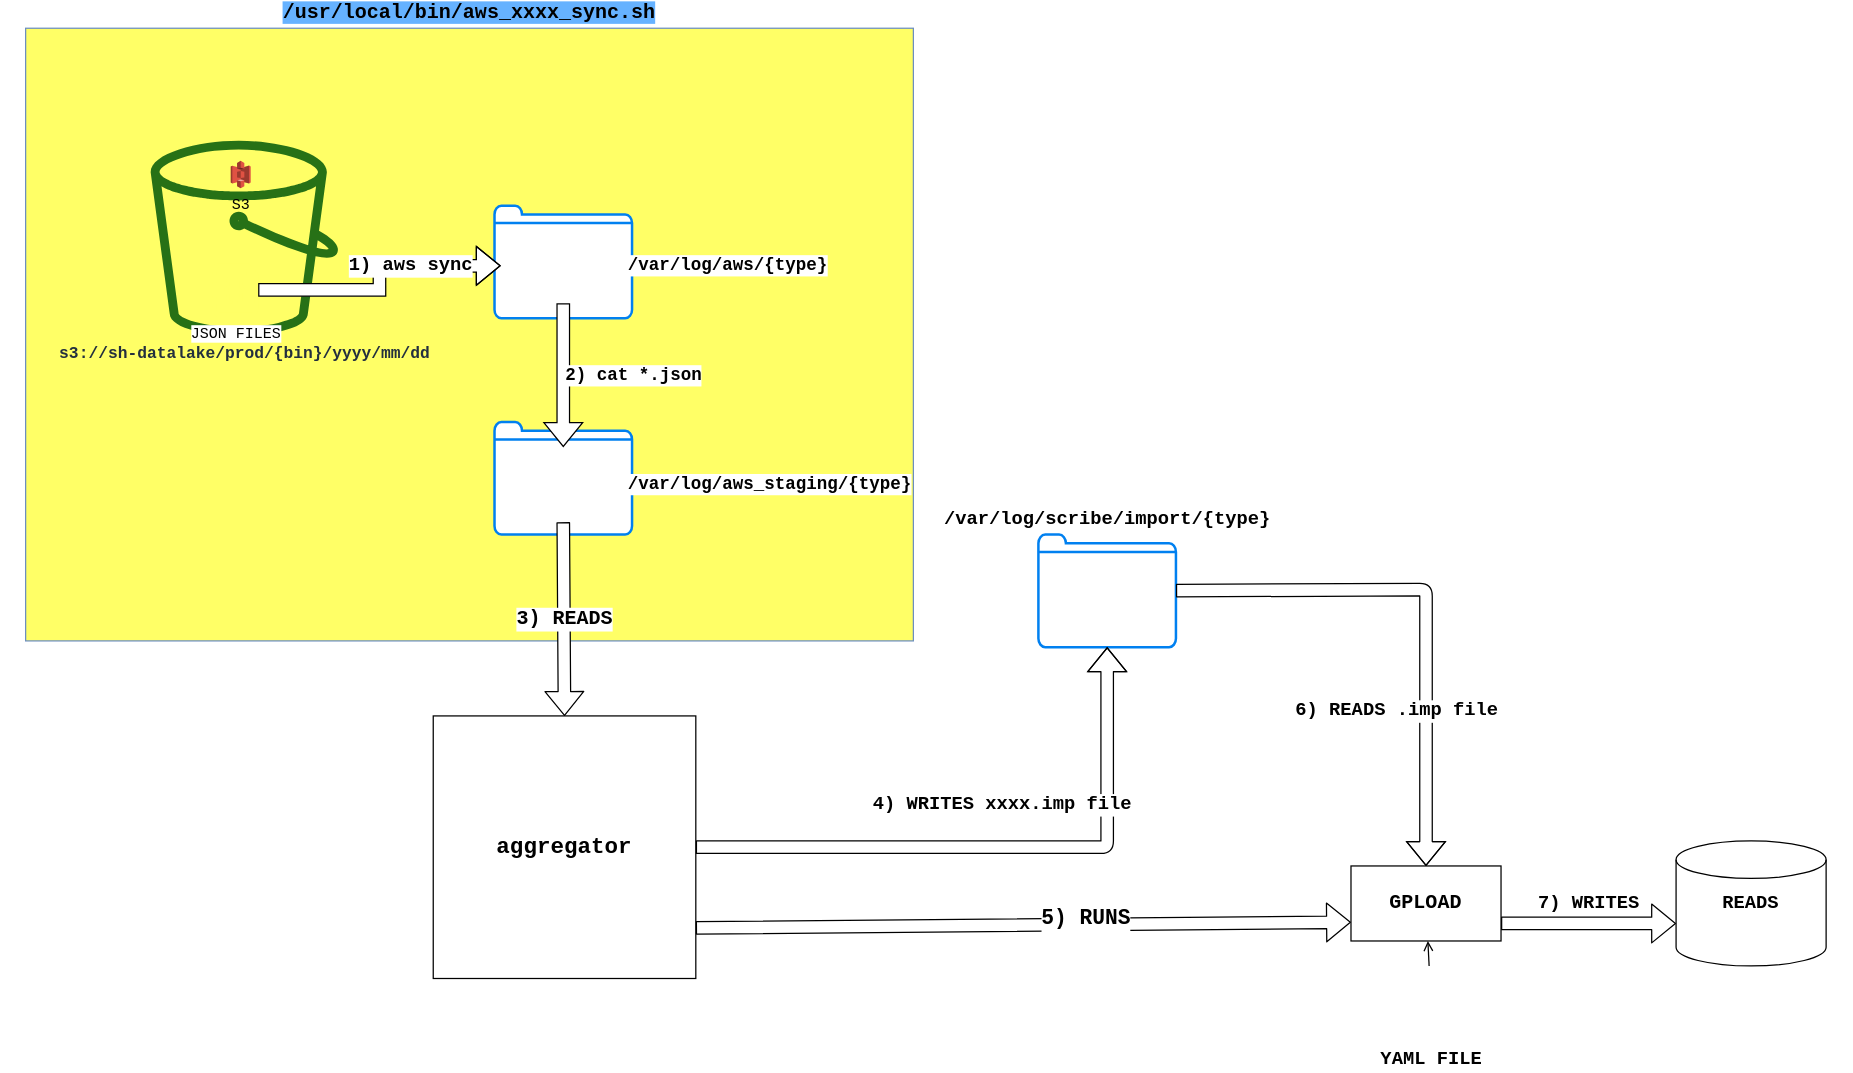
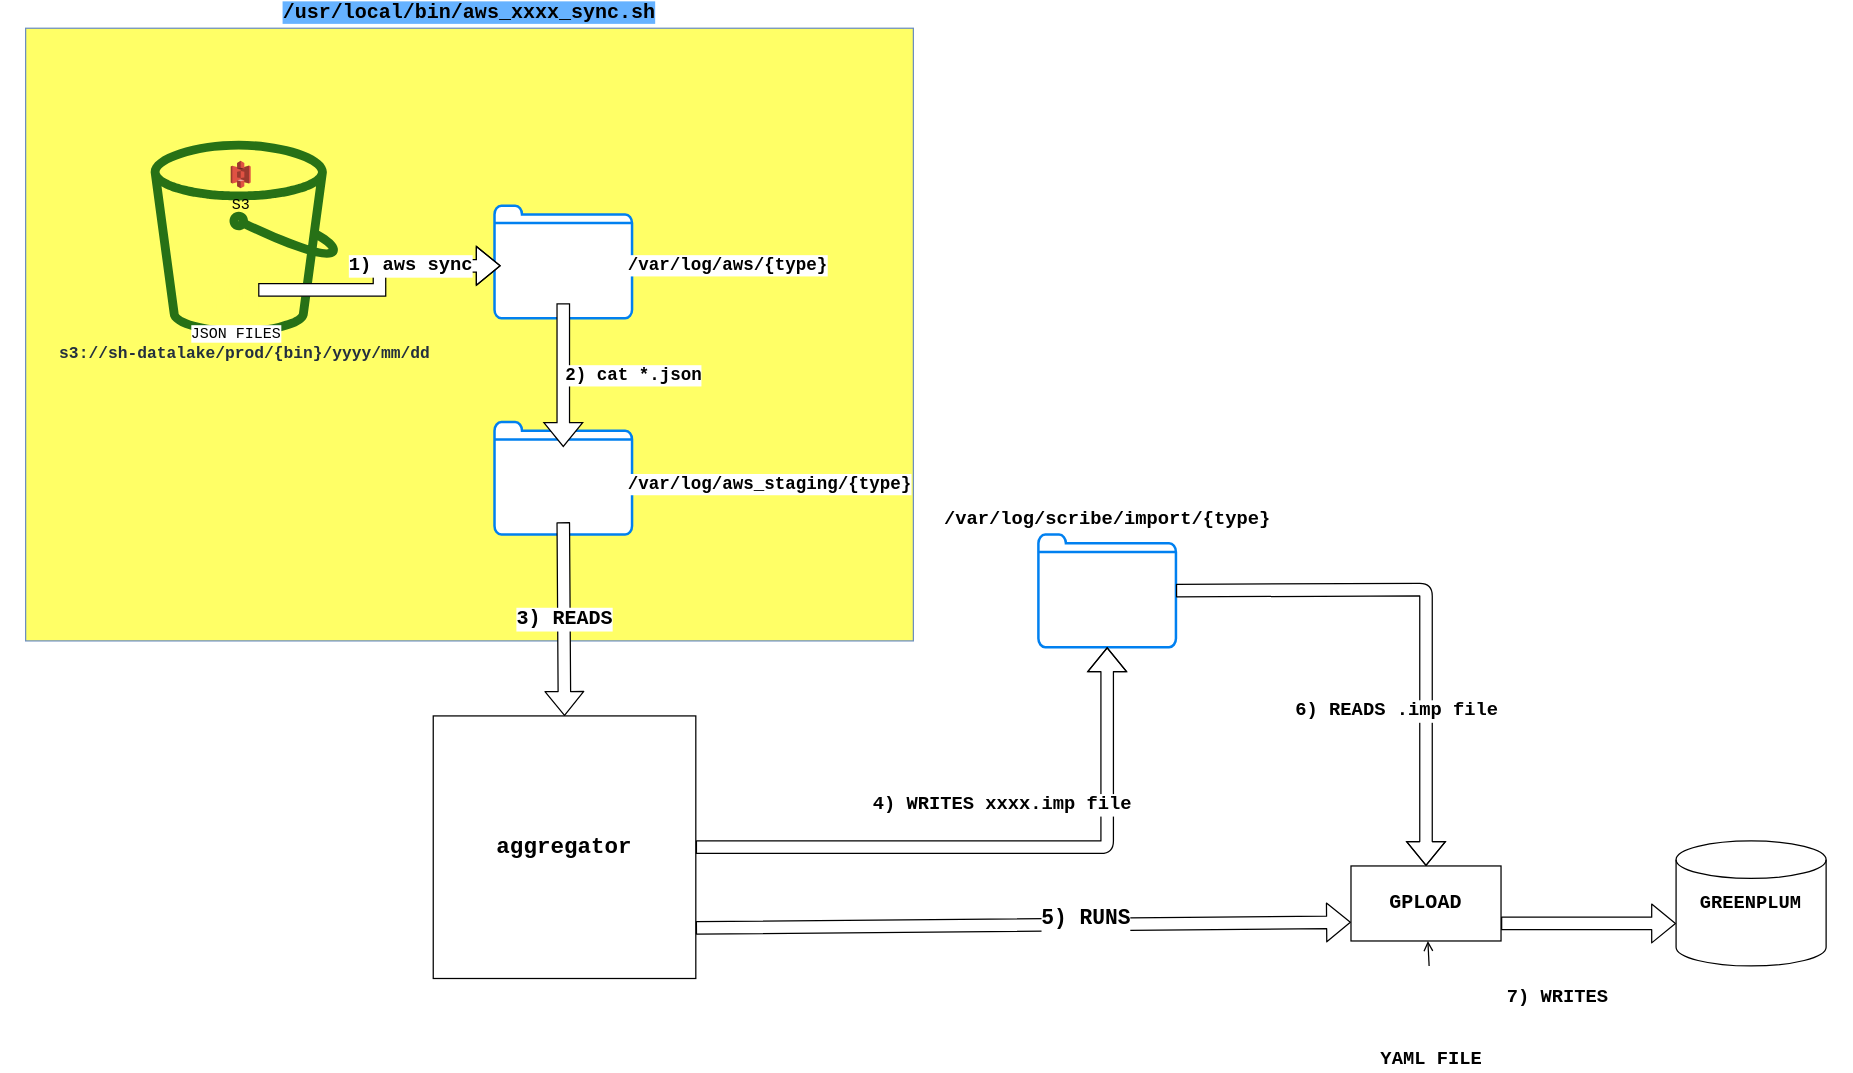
node "7) WRITES": moved (1588, 903) -> (1557, 997)
node "READS": label "READS" -> "GREENPLUM"
